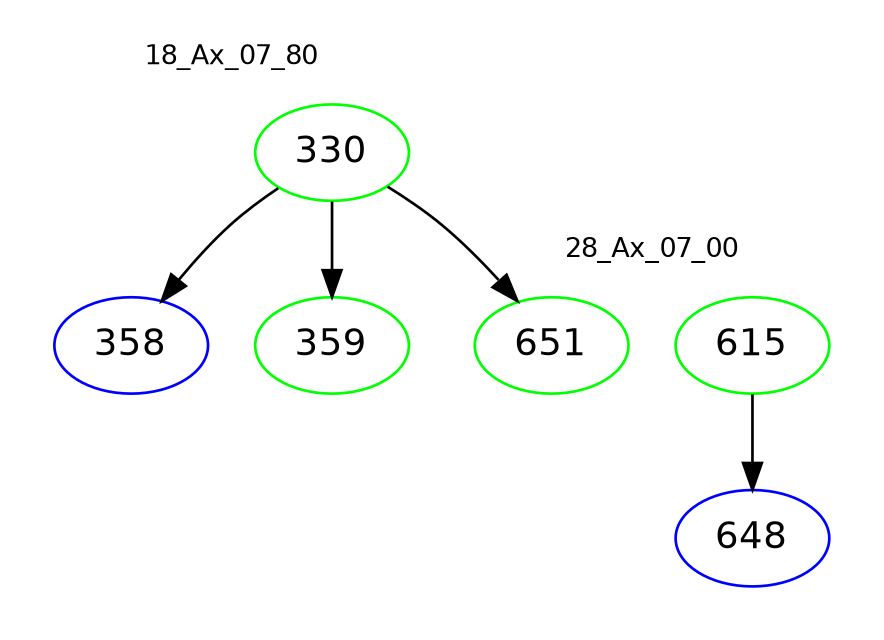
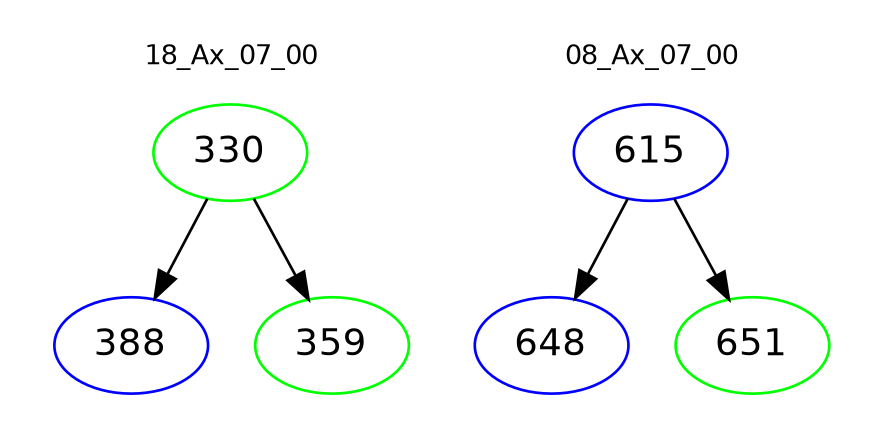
cluster "18_Ax_07_80": label "18_Ax_07_80" -> "18_Ax_07_00"
cluster "28_Ax_07_00": label "28_Ax_07_00" -> "08_Ax_07_00"
edge "330" -> "651": now "615" -> "651"
node "358": label "358" -> "388"
node "615": color green -> blue
